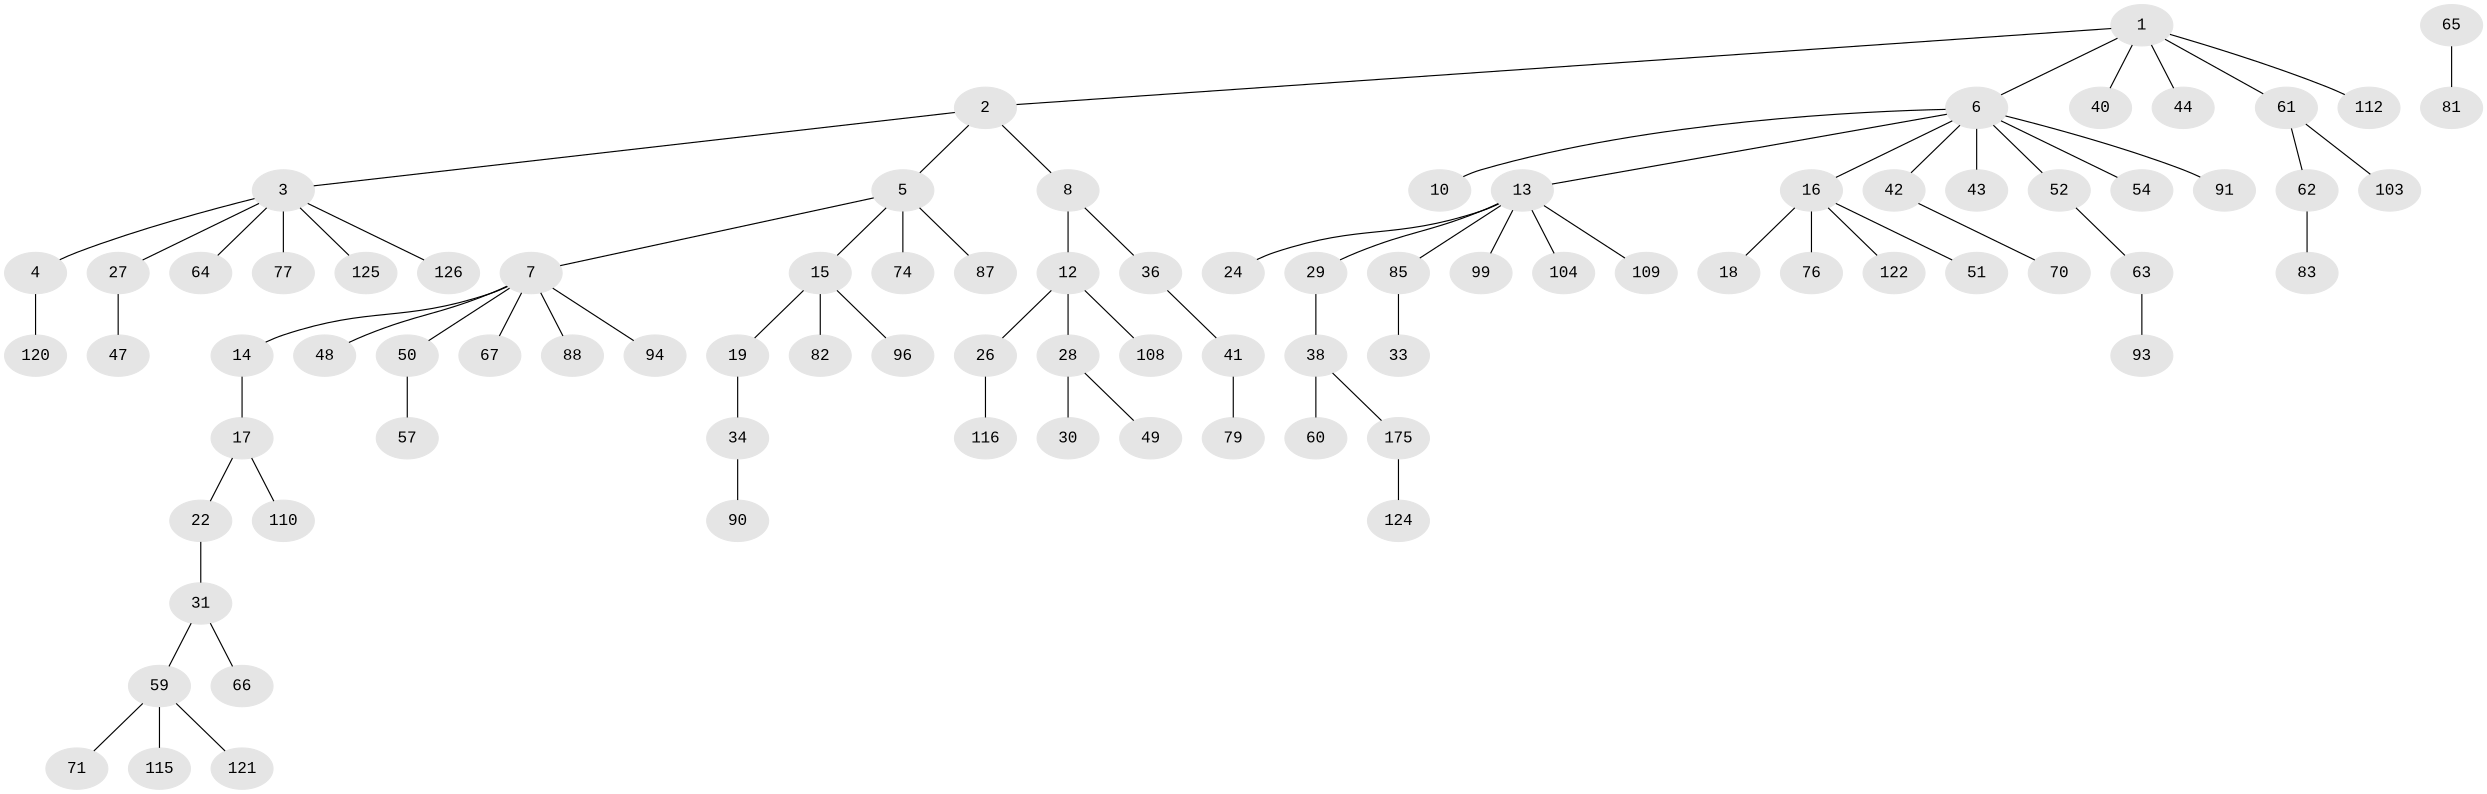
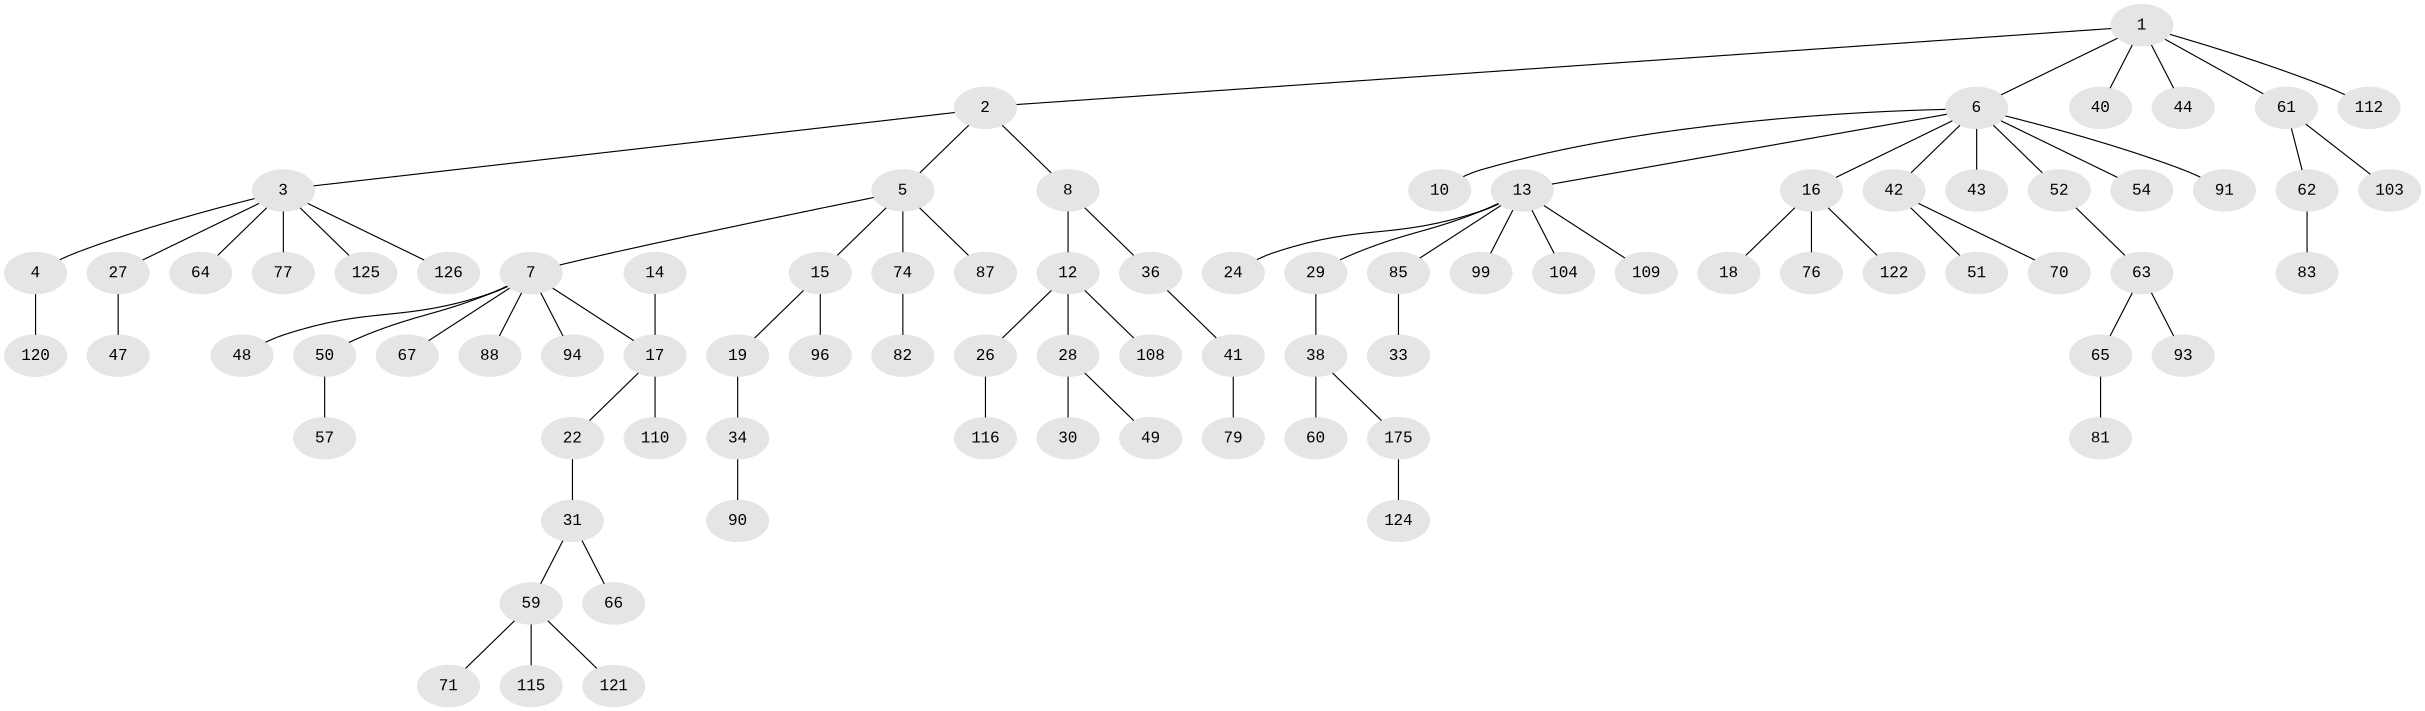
edge "16" -- "51": now "42" -- "51"
edge "7" -- "14": now "7" -- "17"
edge "15" -- "82": now "74" -- "82"
edge "63" -- "65": added
